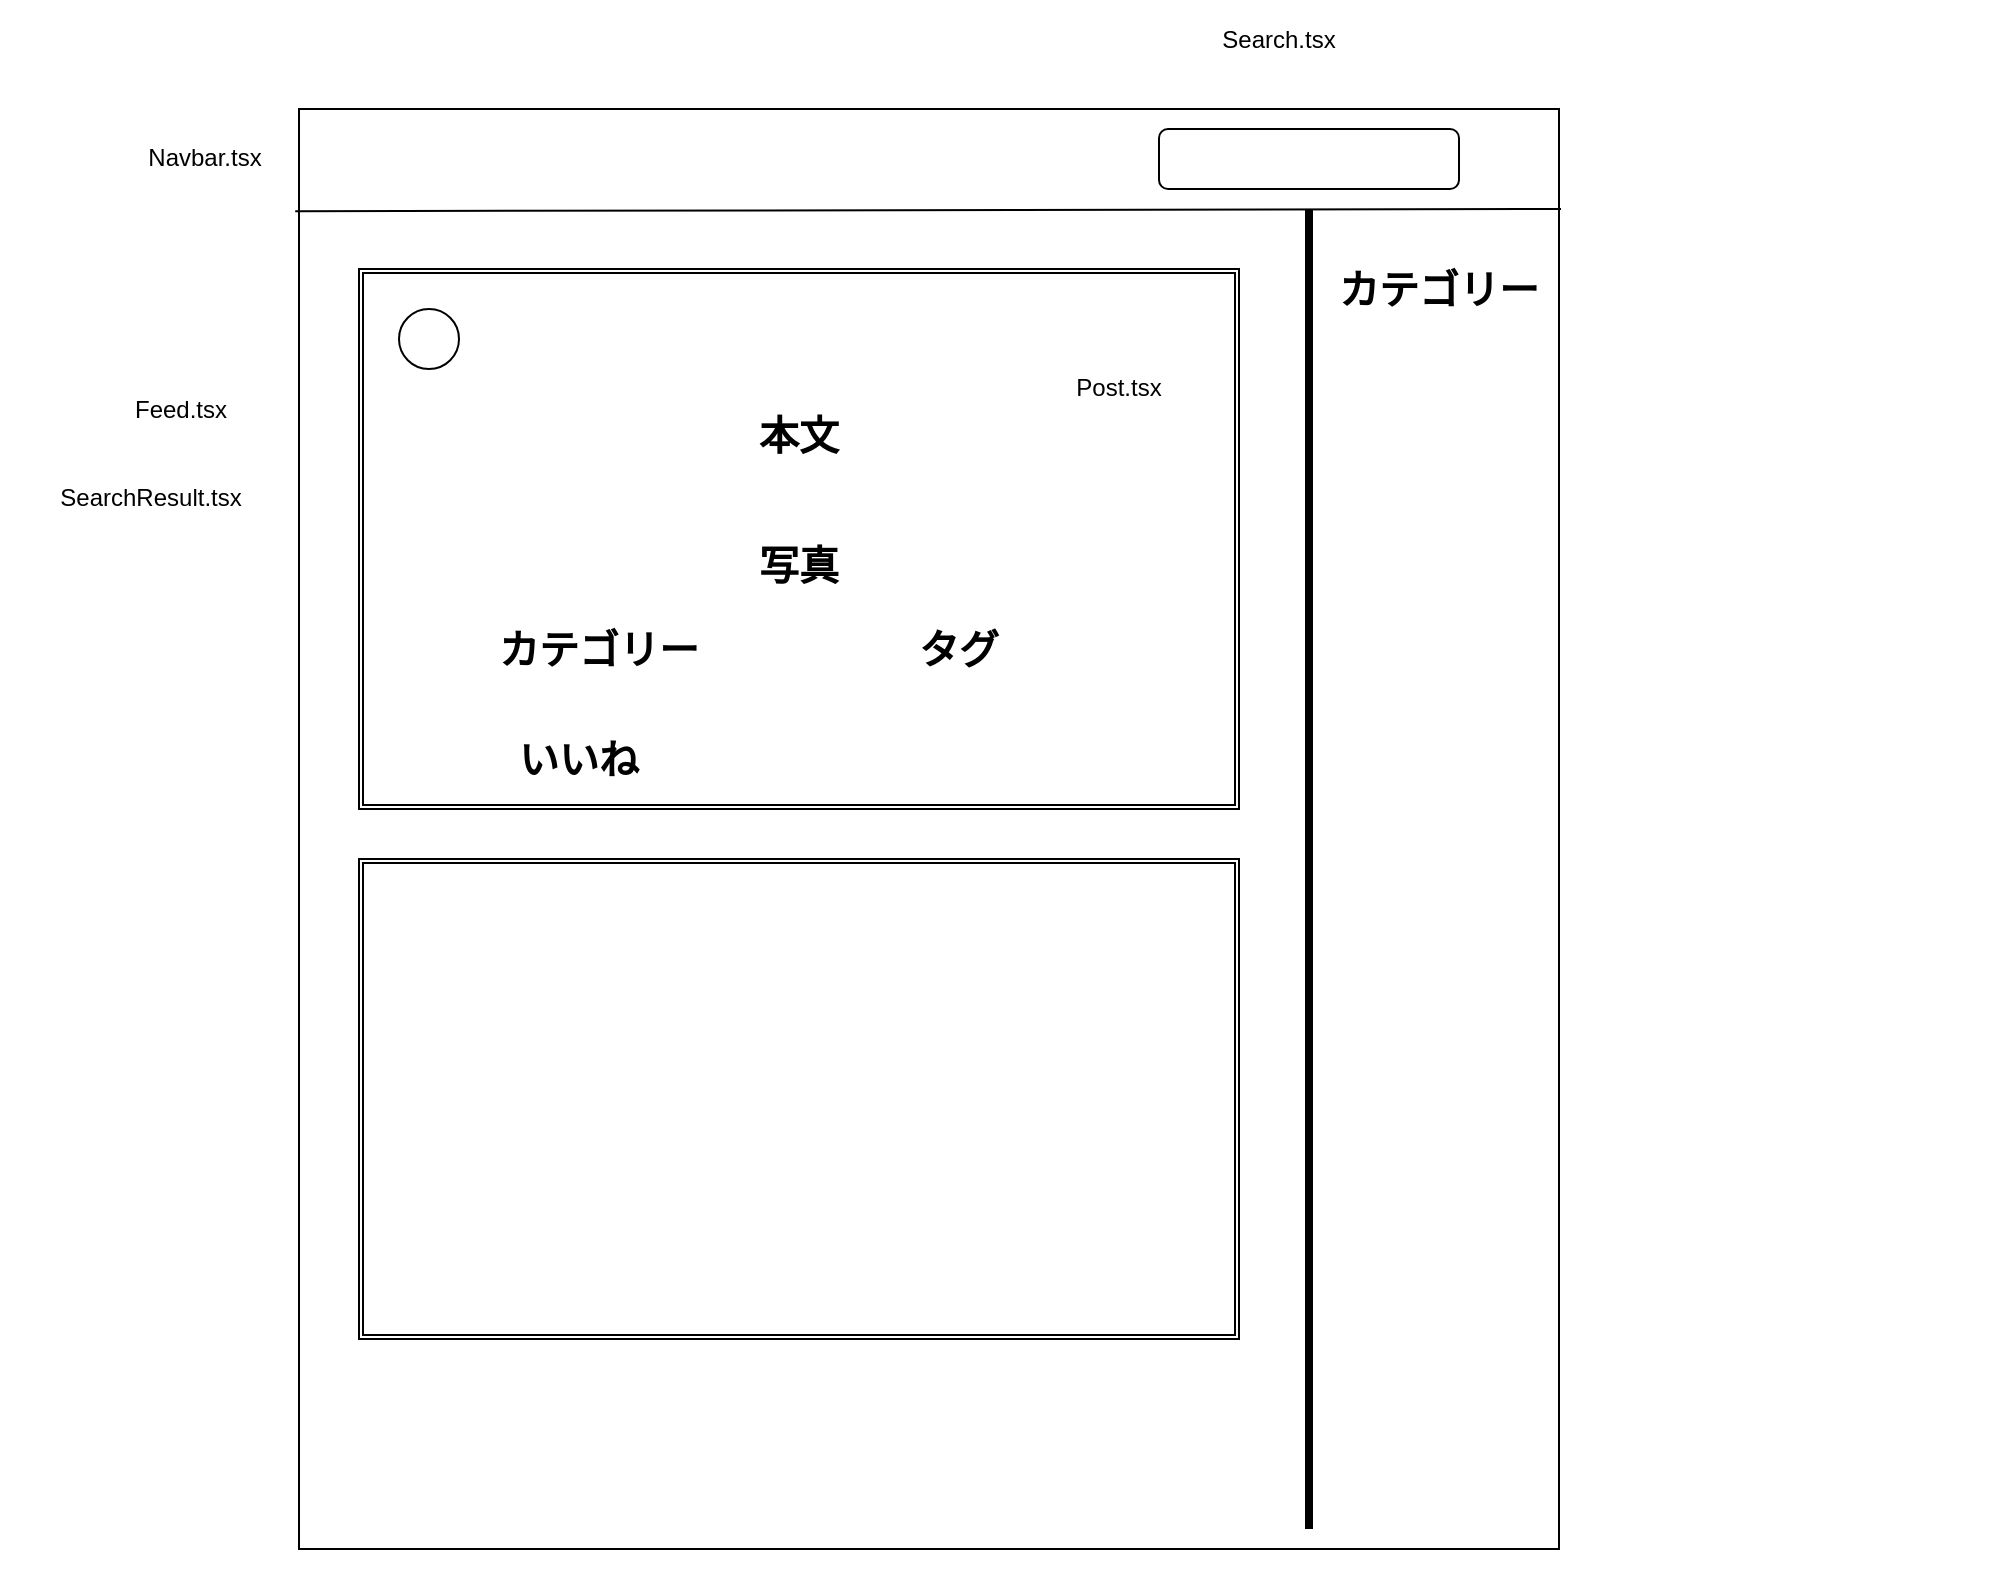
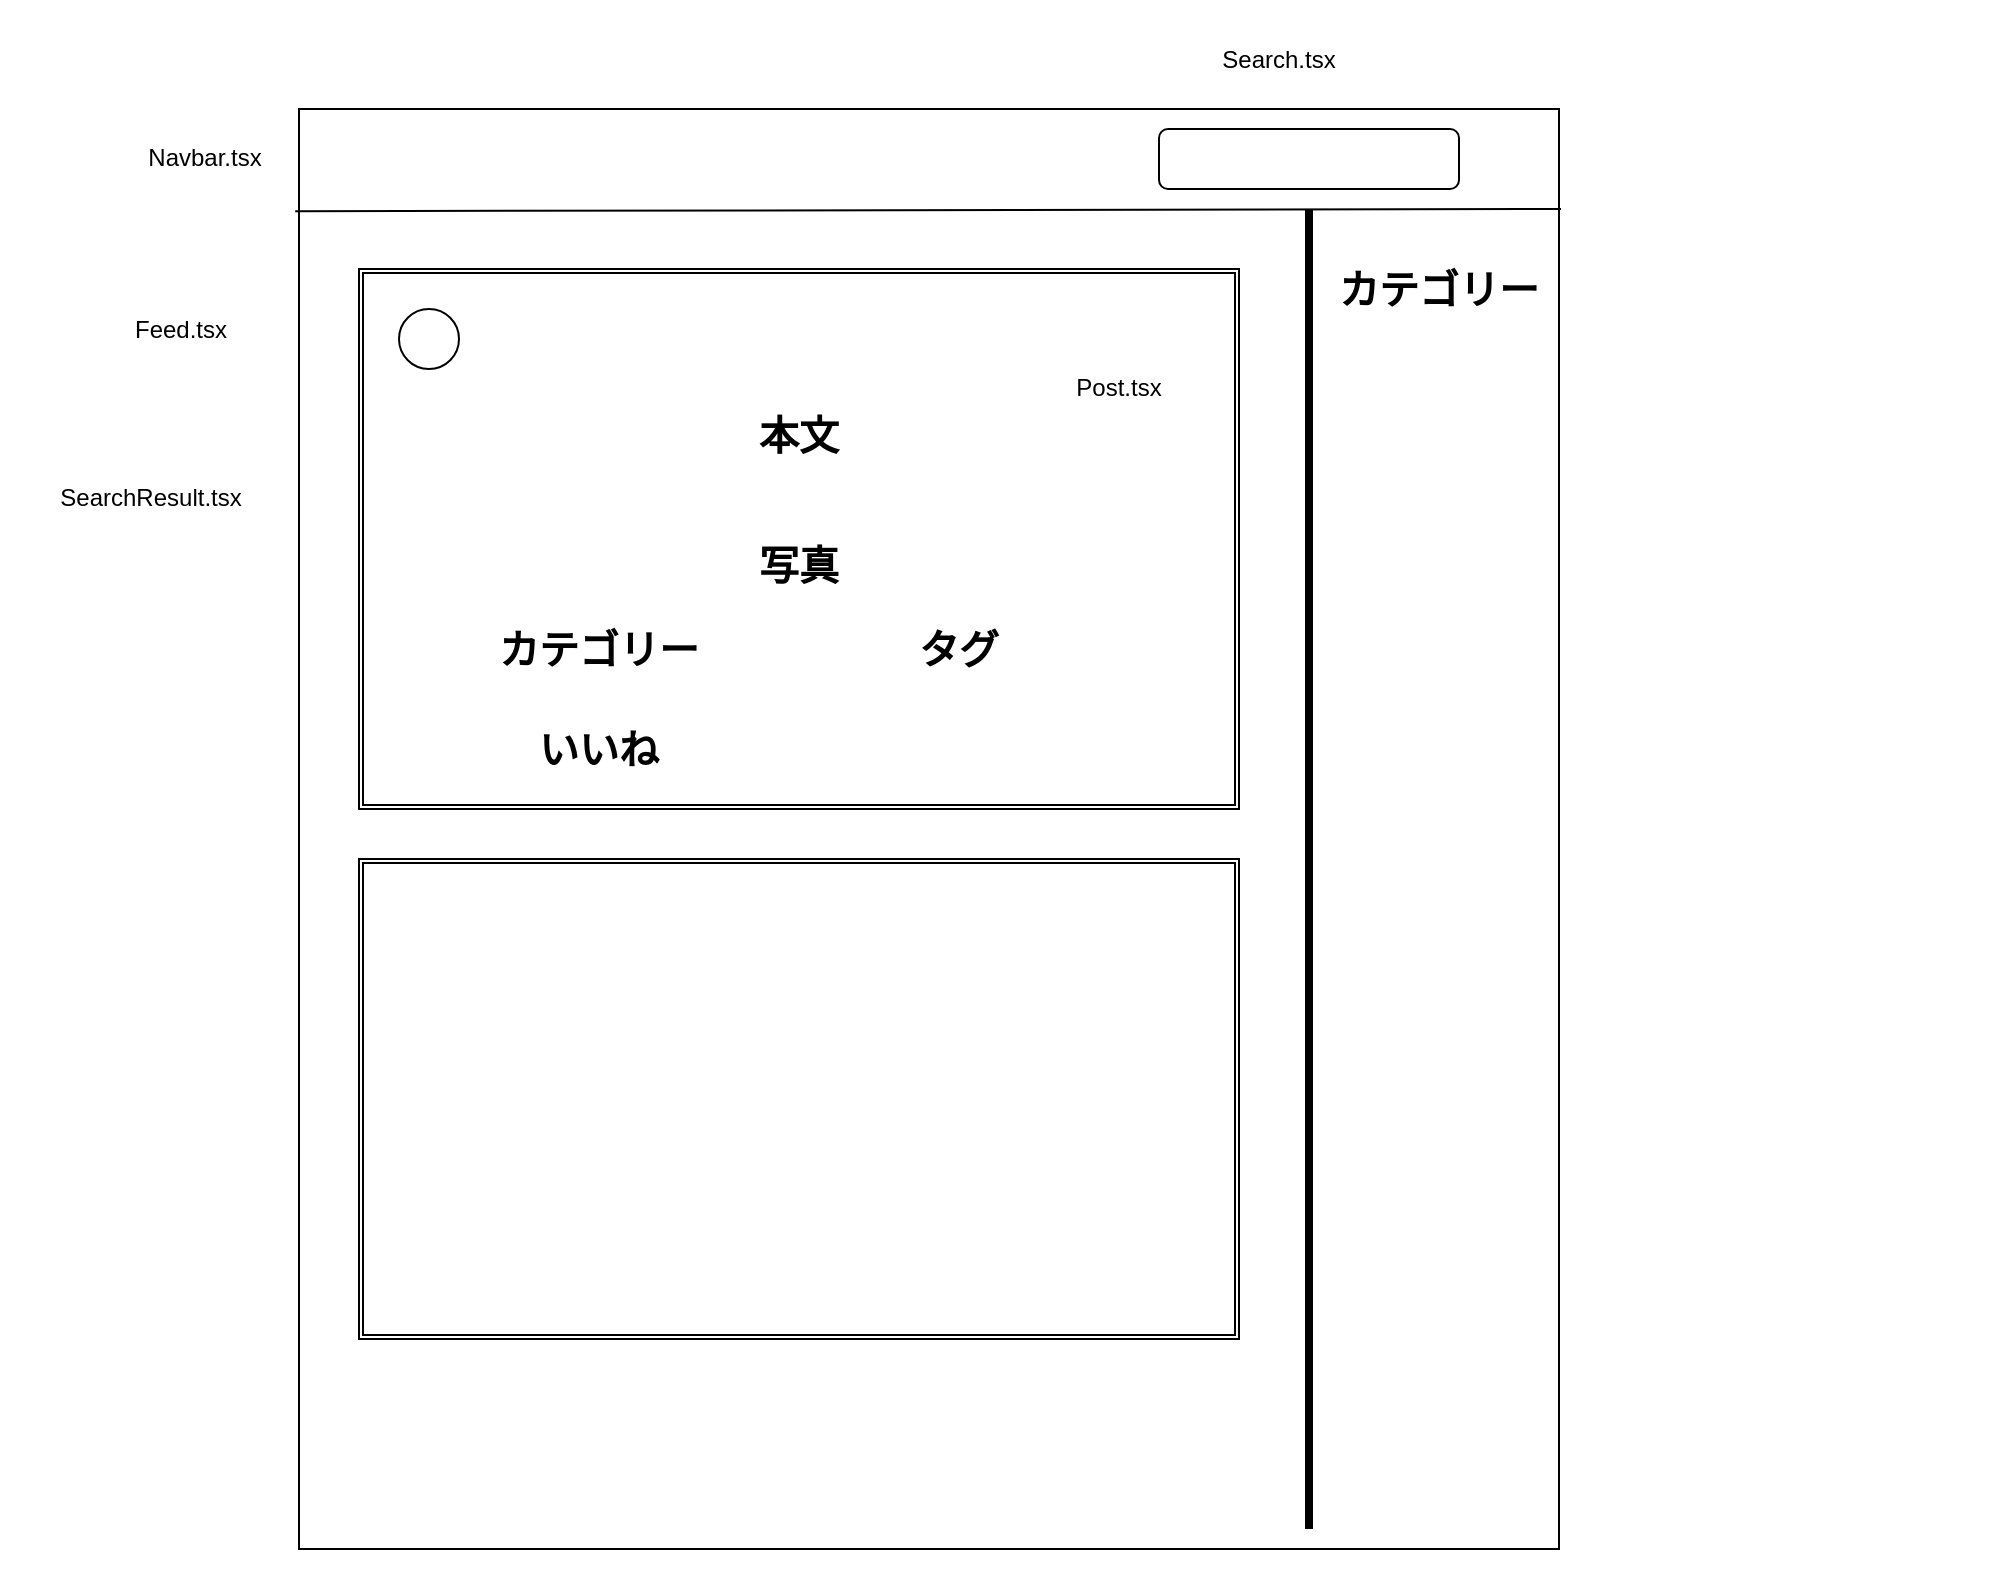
node "Search.tsx": moved (1279, 41) -> (1279, 61)
node "Feed.tsx": moved (181, 411) -> (181, 331)
node "いいね": moved (579, 759) -> (599, 749)
